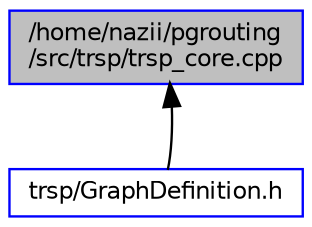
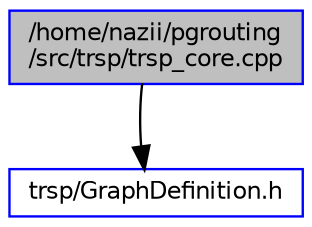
edge "trsp/GraphDefinition.h" -> "/home/nazii/pgrouting /src/trsp/trsp_core.cpp": reversed
